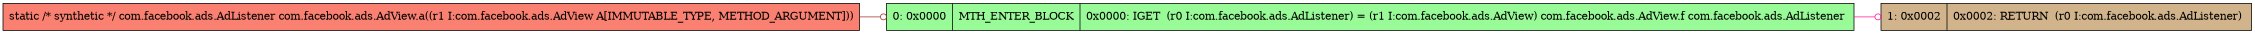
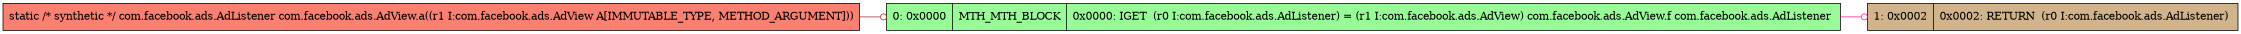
node "0: 0x0000": text "MTH_ENTER_BLOCK" -> "MTH_MTH_BLOCK"
